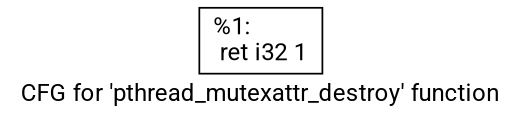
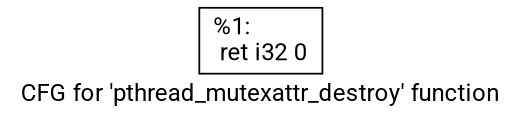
node "%1:": text "ret i32 1" -> "ret i32 0"
